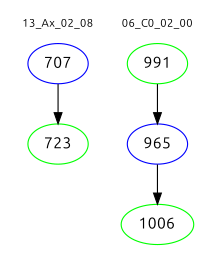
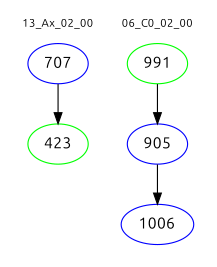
cluster "13_Ax_02_08": label "13_Ax_02_08" -> "13_Ax_02_00"
node "723": label "723" -> "423"
node "965": label "965" -> "905"
node "1006": color green -> blue
